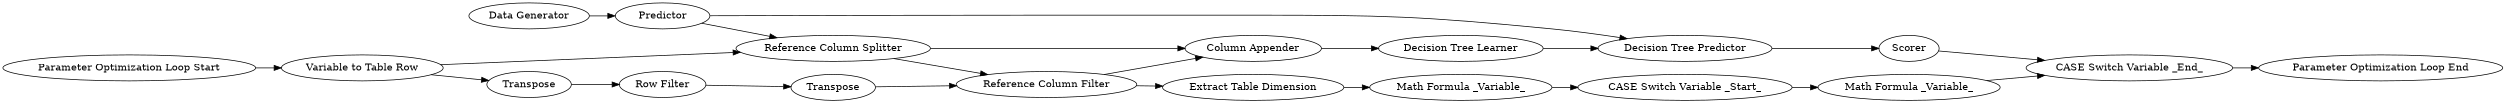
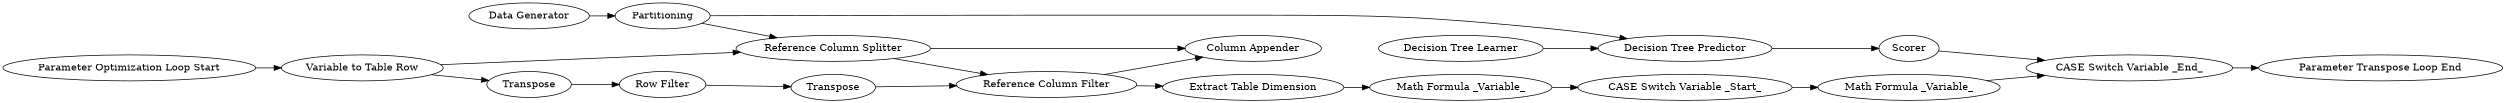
node "Predictor": label "Predictor" -> "Partitioning"
edge "Column Appender" -> "Decision Tree Learner": removed
node "Parameter Optimization Loop End": label "Parameter Optimization Loop End" -> "Parameter Transpose Loop End"
